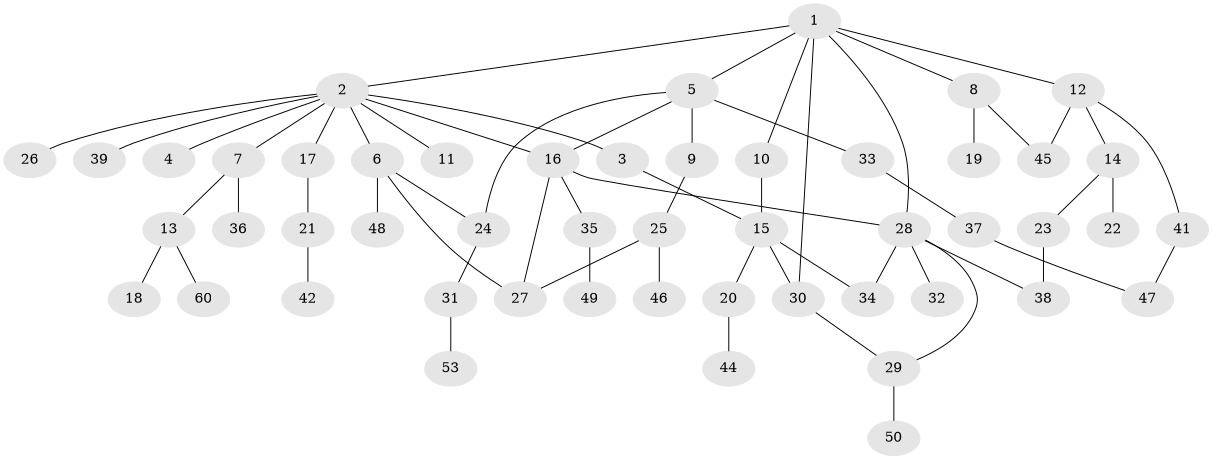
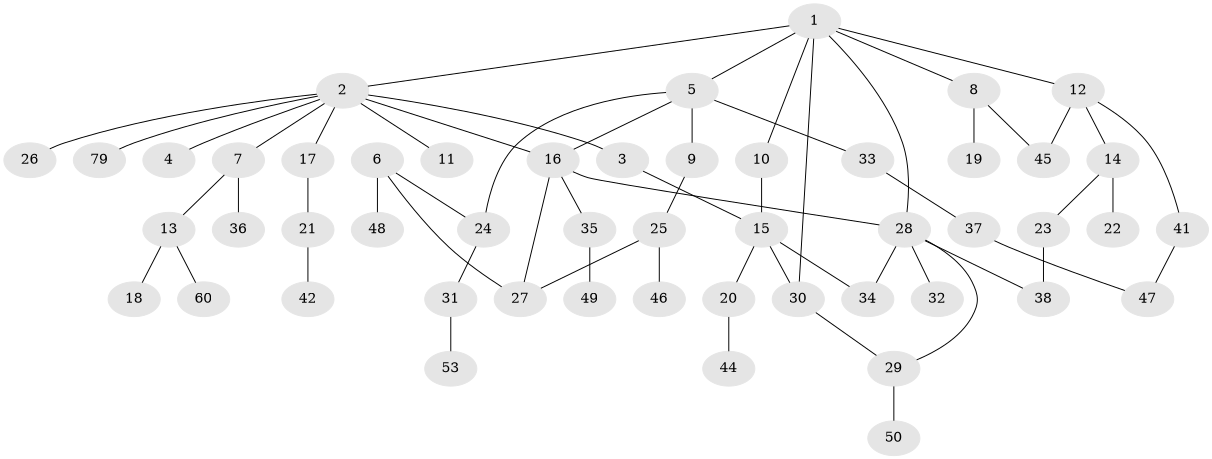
edge "2" -- "6": removed
node "39": label "39" -> "79"
